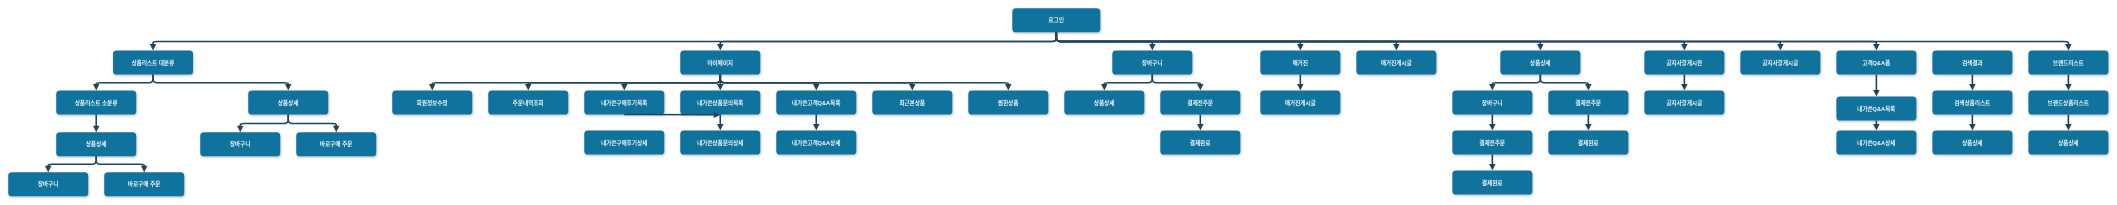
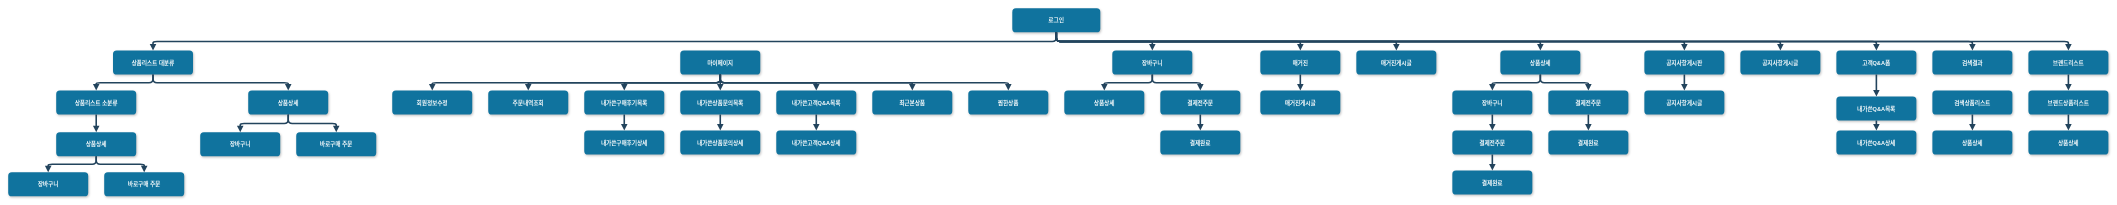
edge "로그인" -> "마이페이지": now "로그인" -> "검색결과"
edge "검색결과" -> "검색상품리스트": removed
edge "내가쓴구매후기목록" -> "내가쓴상품문의목록": now "내가쓴구매후기목록" -> "내가쓴구매후기상세"
